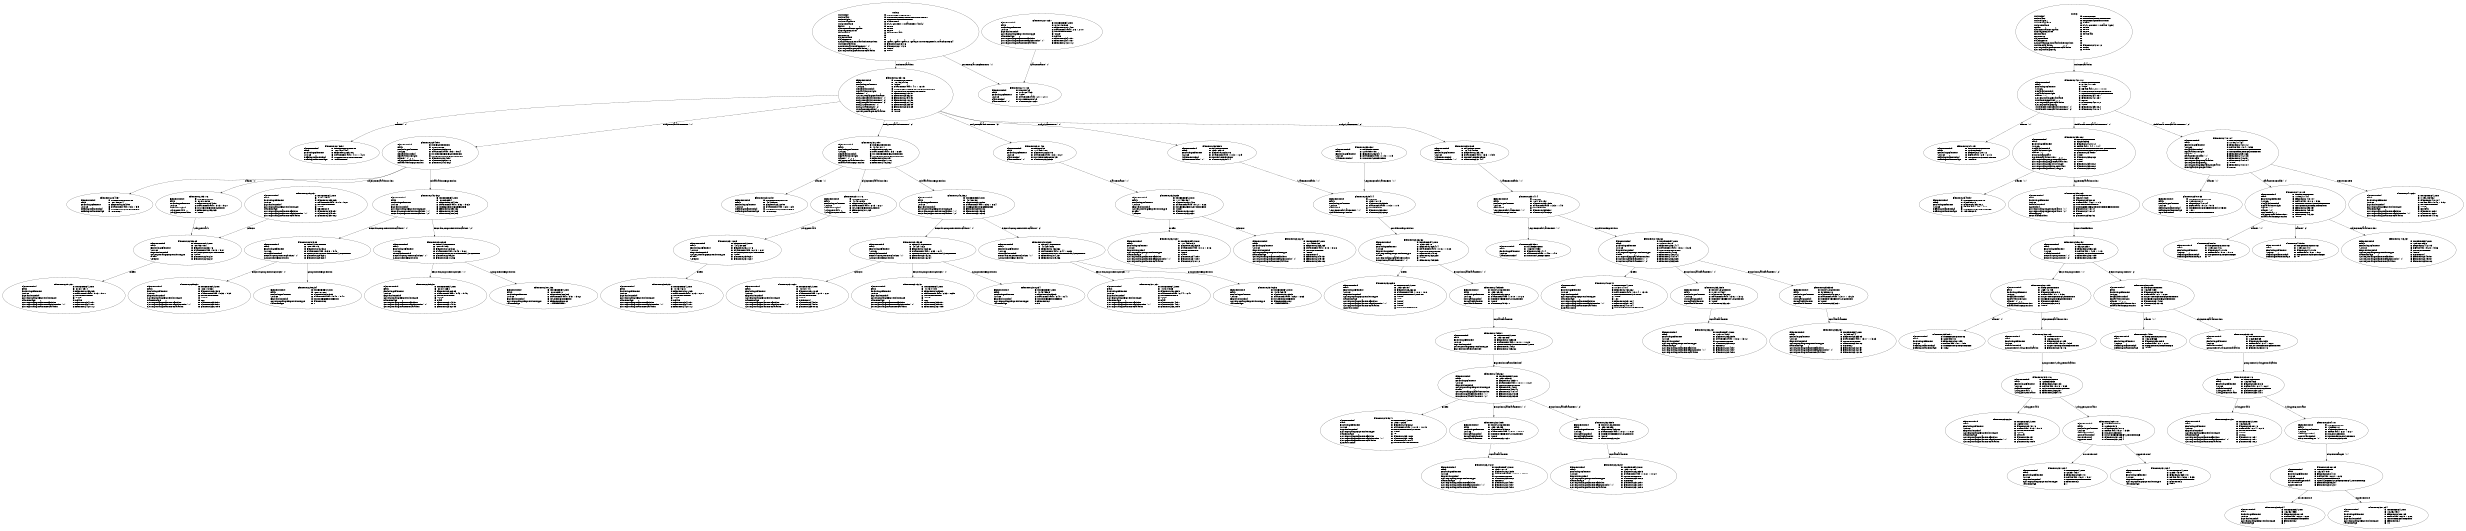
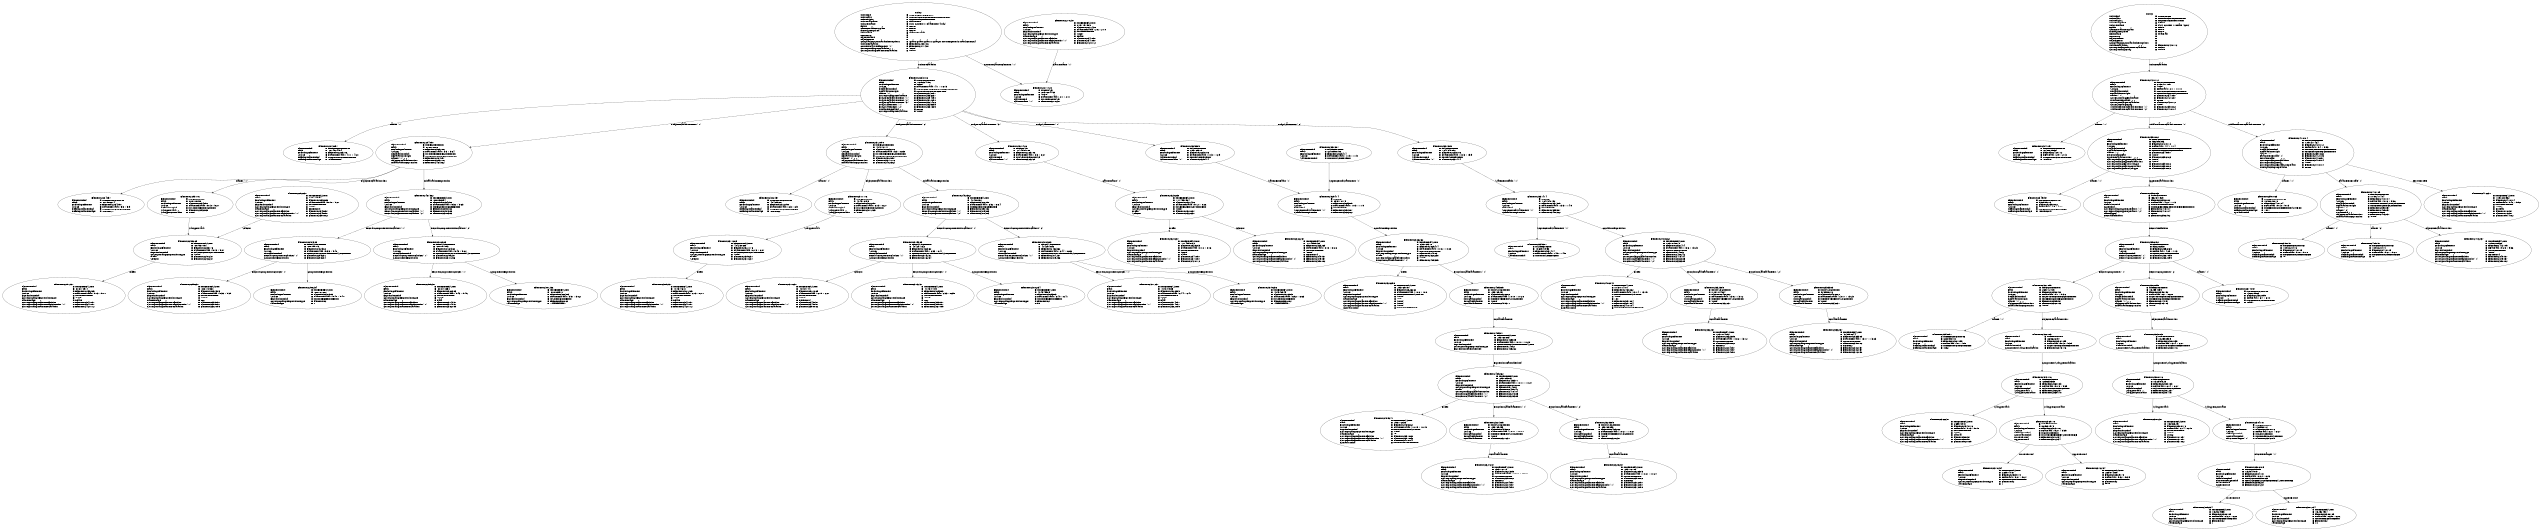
node "Element_2283106": text "AN_EXPLICIT_DECLARATION" -> "AN_EXPLICIT_PROCEDURE"
edge "Element_2382099" -> "Element_2374057": now "Element_2356192" -> "Element_2374057"
